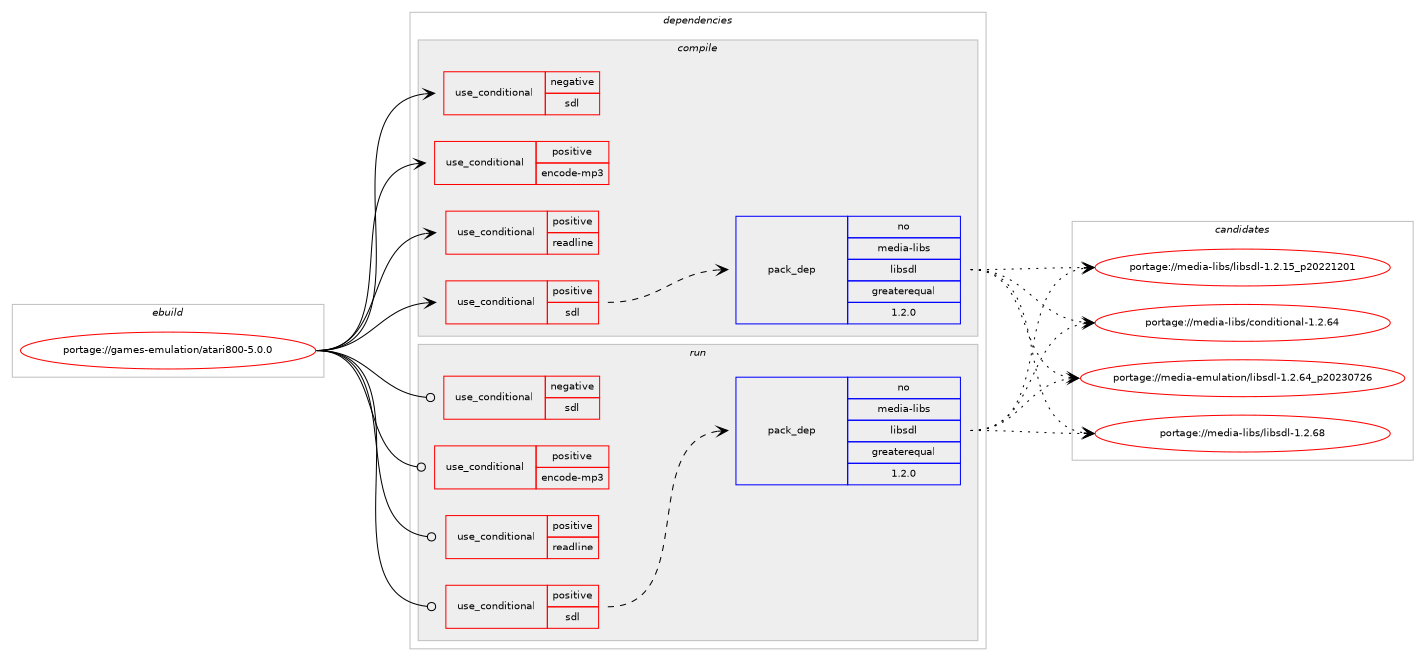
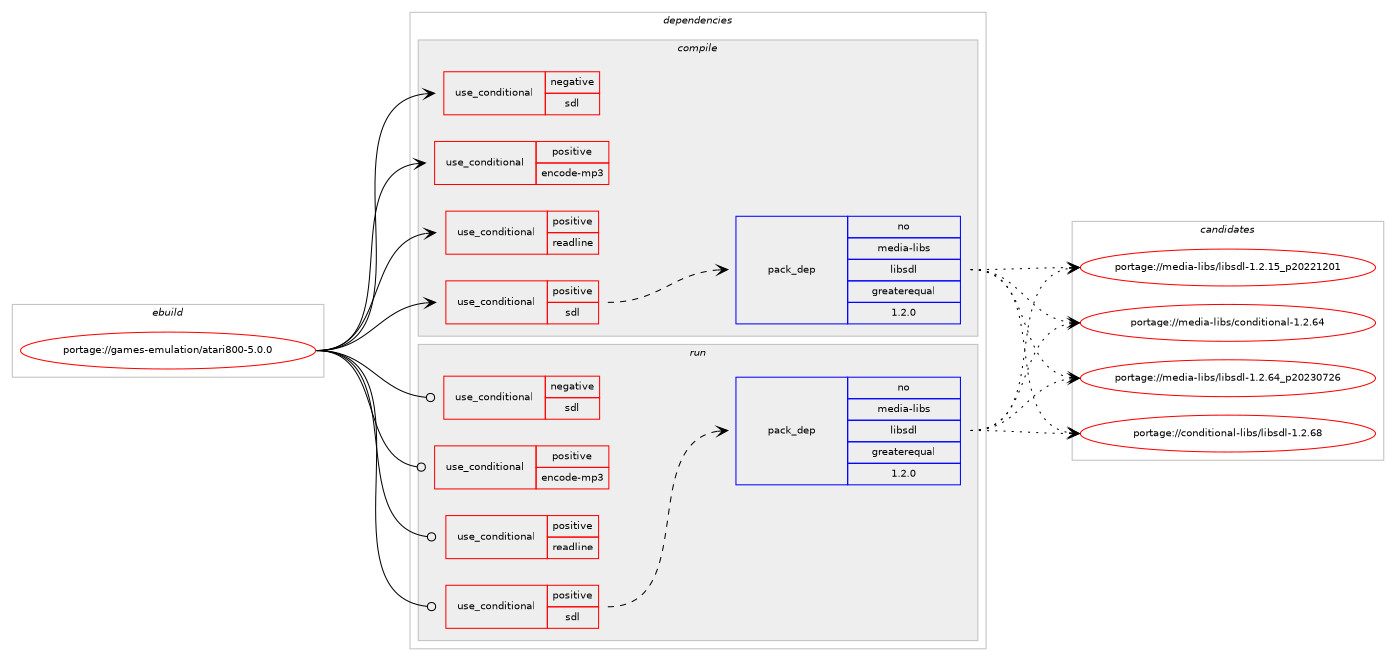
node "portage://media-emulation/libsdl-1.2.64_p20230726": label "portage://media-emulation/libsdl-1.2.64_p20230726" -> "portage://media-libs/libsdl-1.2.64_p20230726"
node "portage://media-libs/libsdl-1.2.68": label "portage://media-libs/libsdl-1.2.68" -> "portage://conditional-libs/libsdl-1.2.68"
